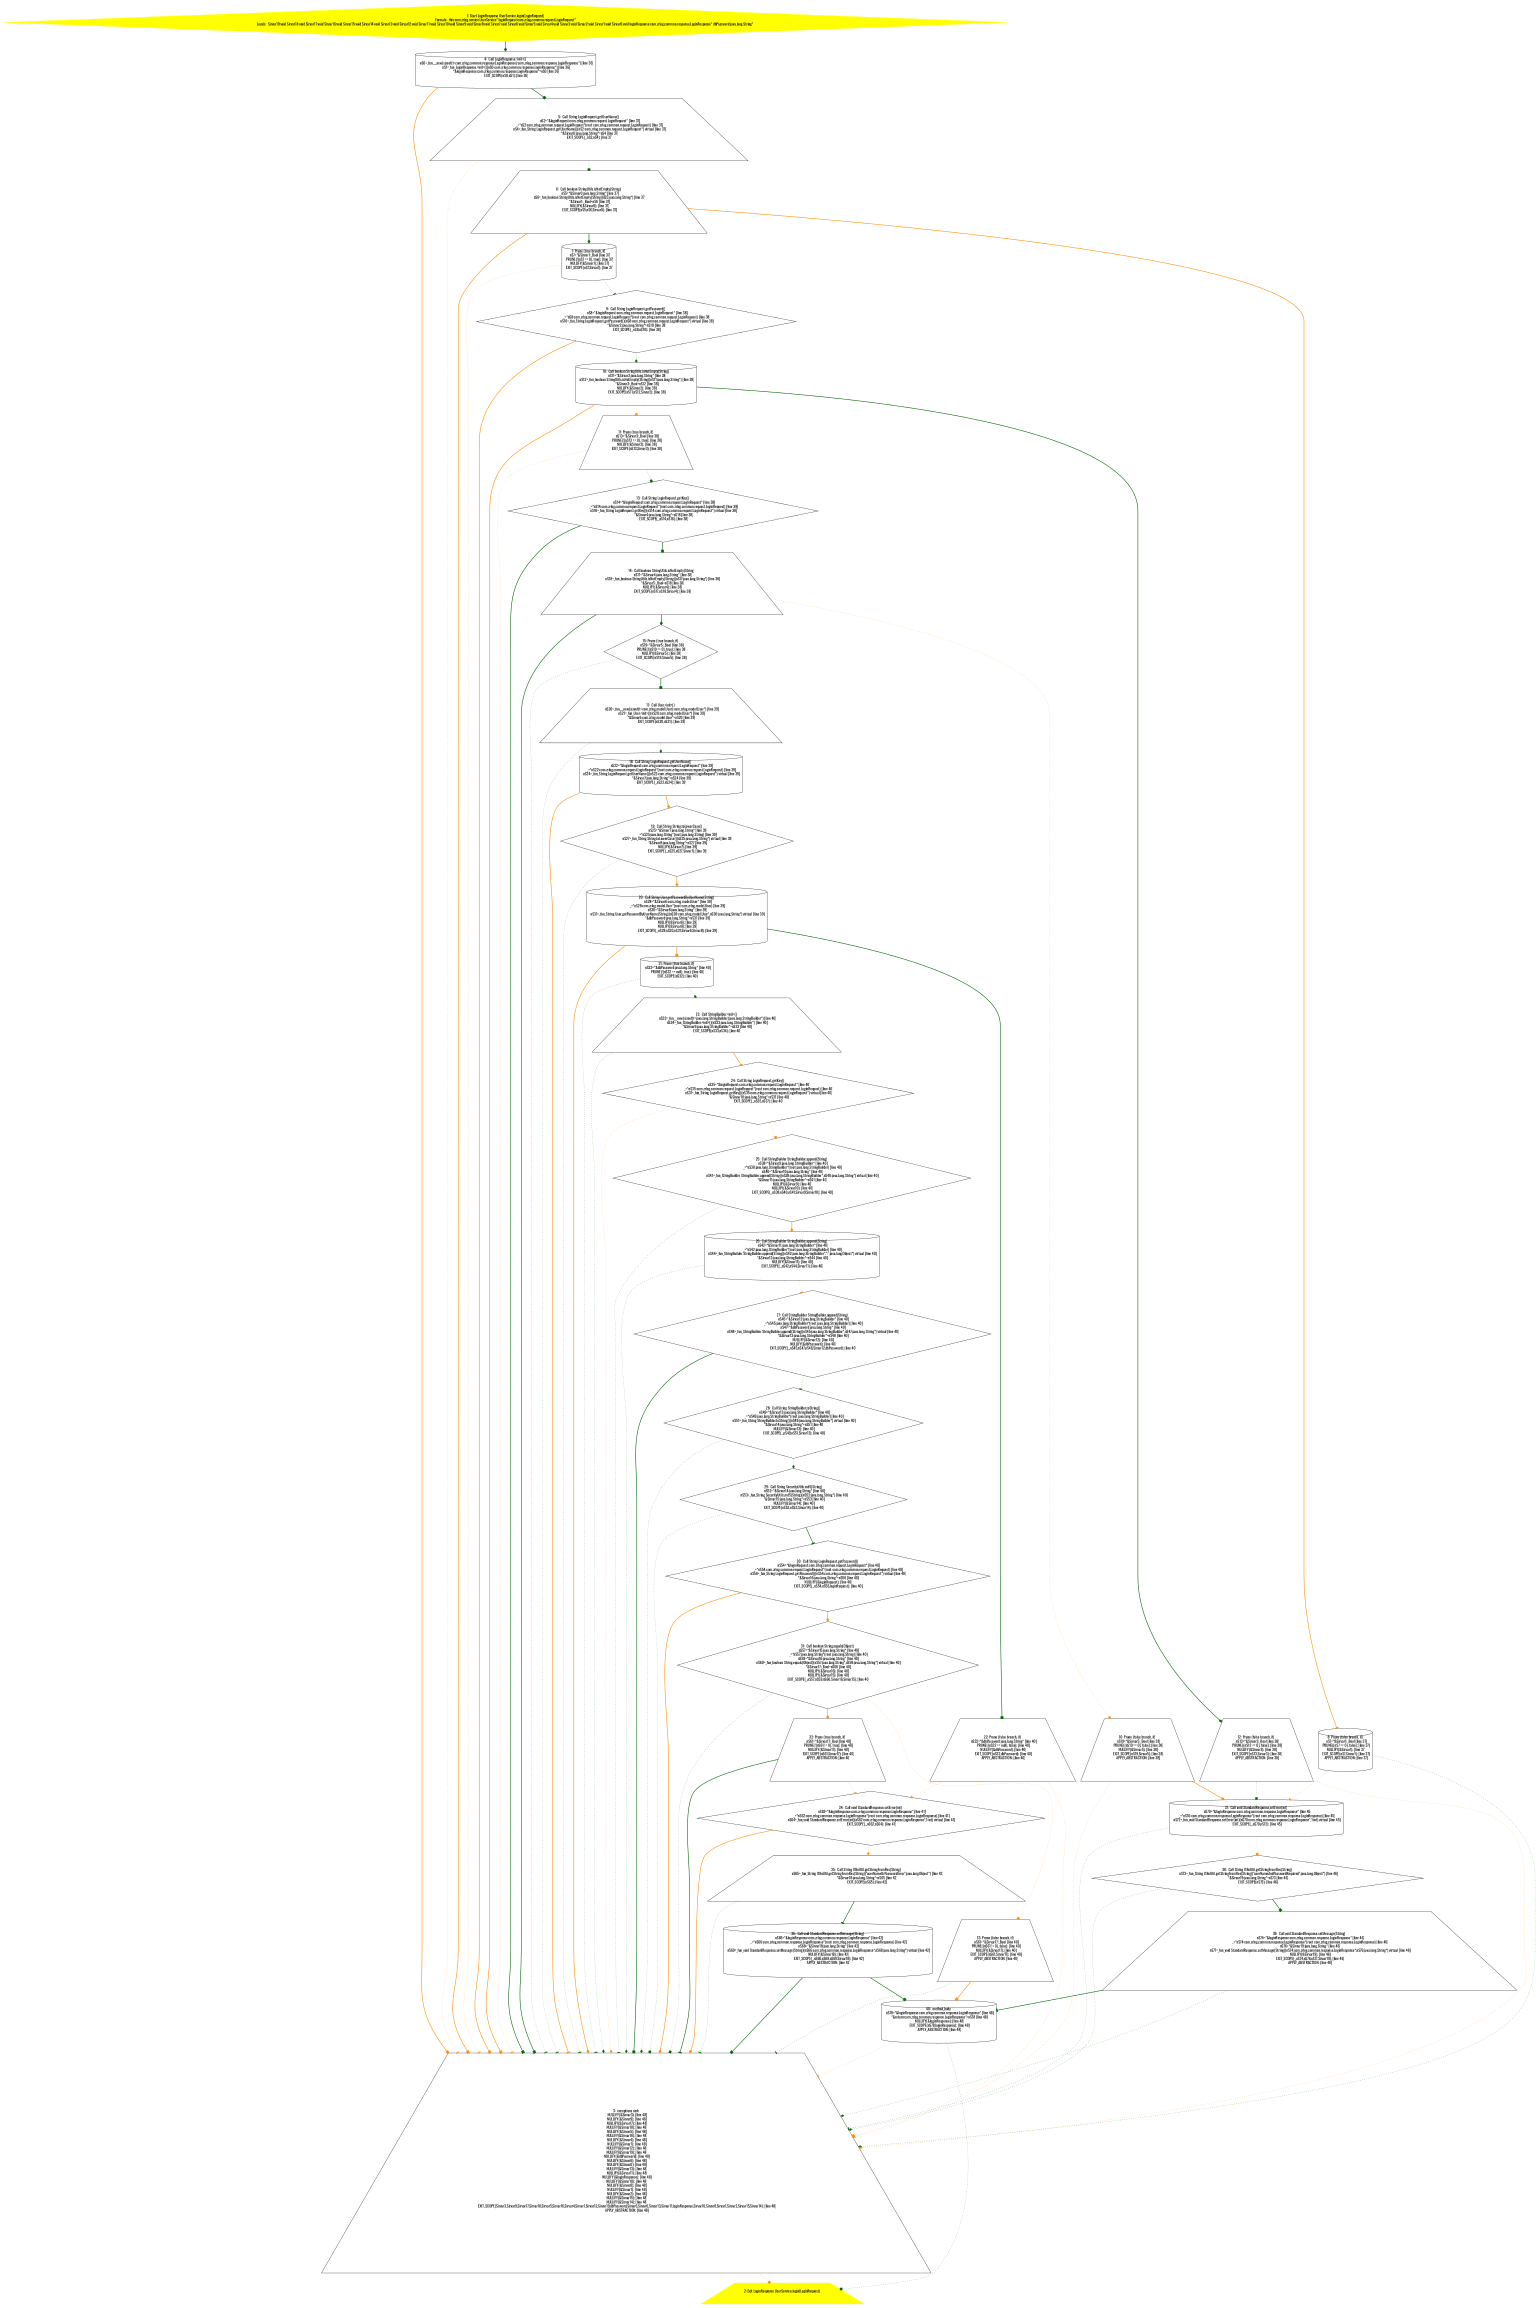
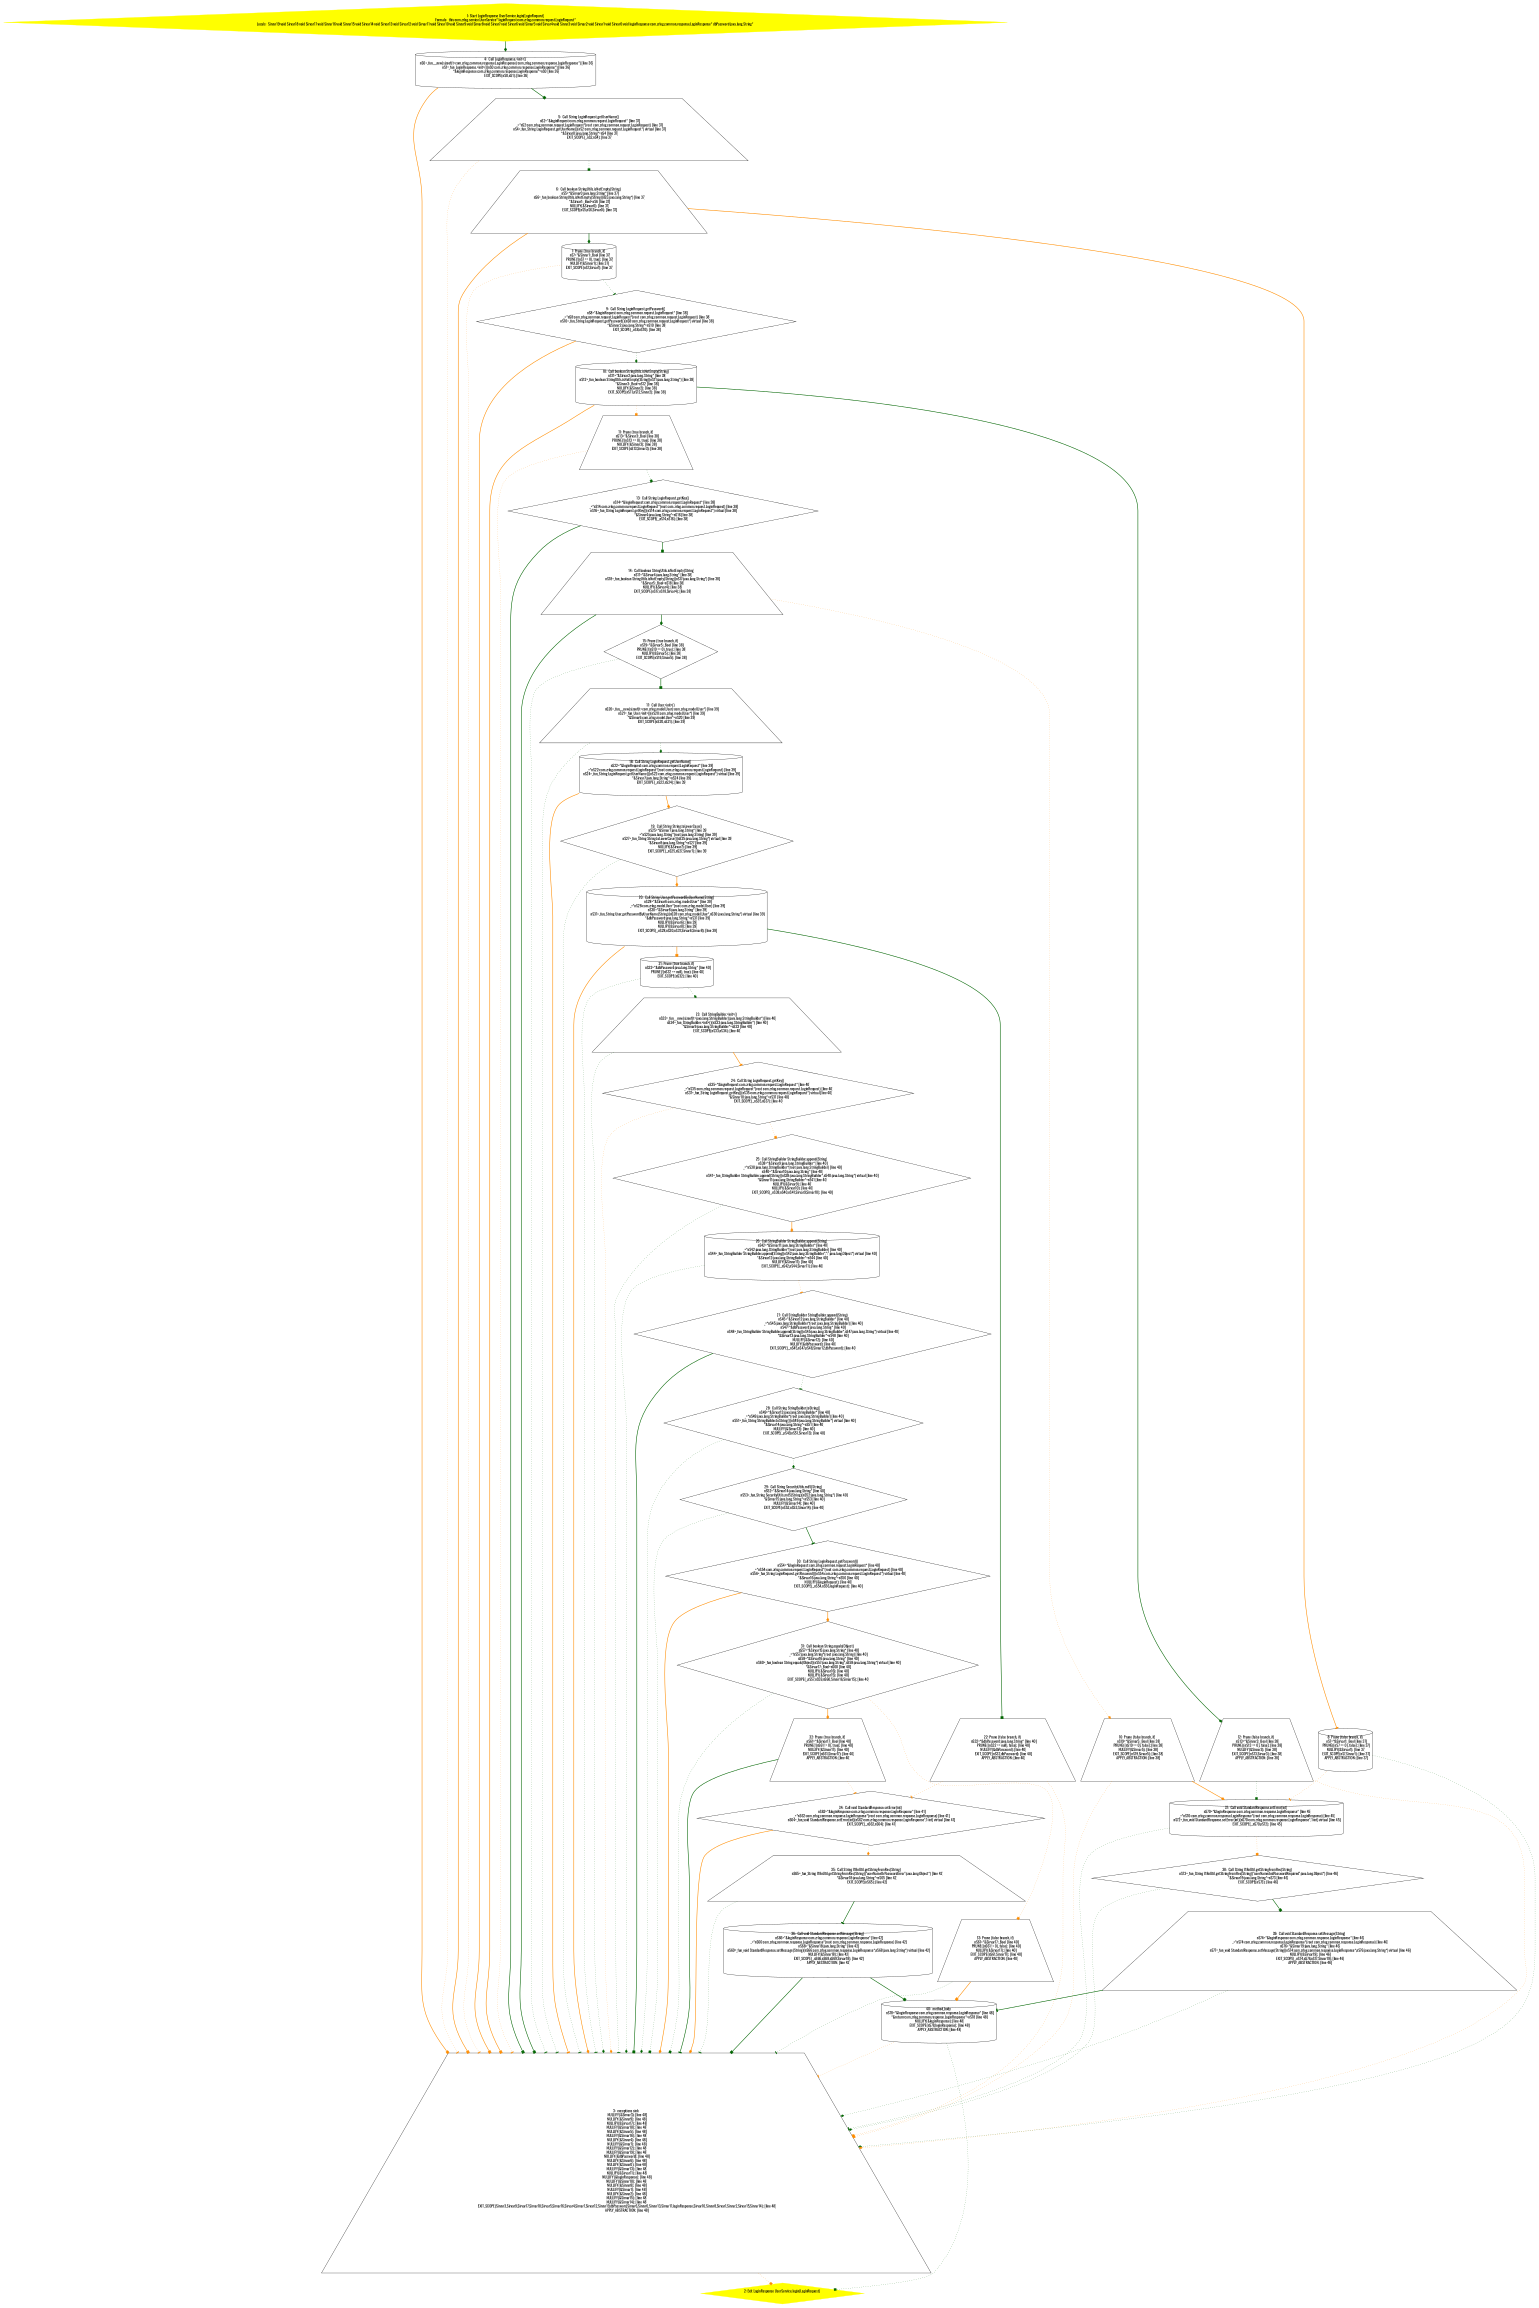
node "2: Exit LoginResponse UserService.login(LoginRequest)": shape trapezium -> diamond
